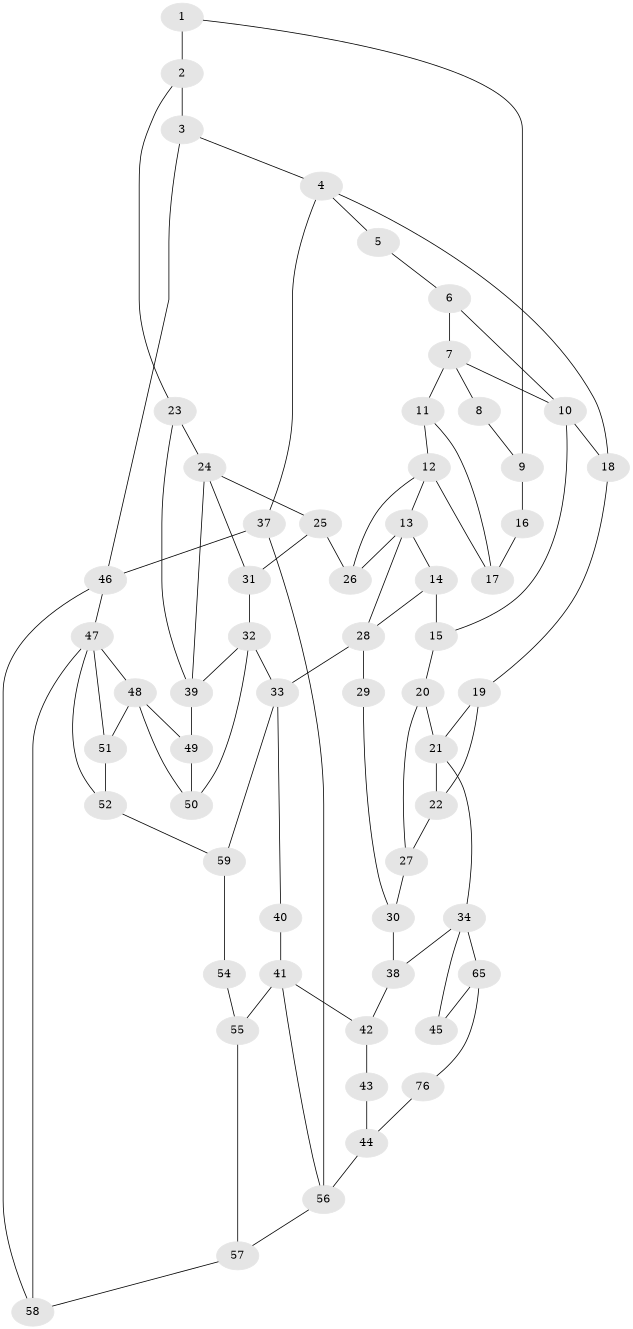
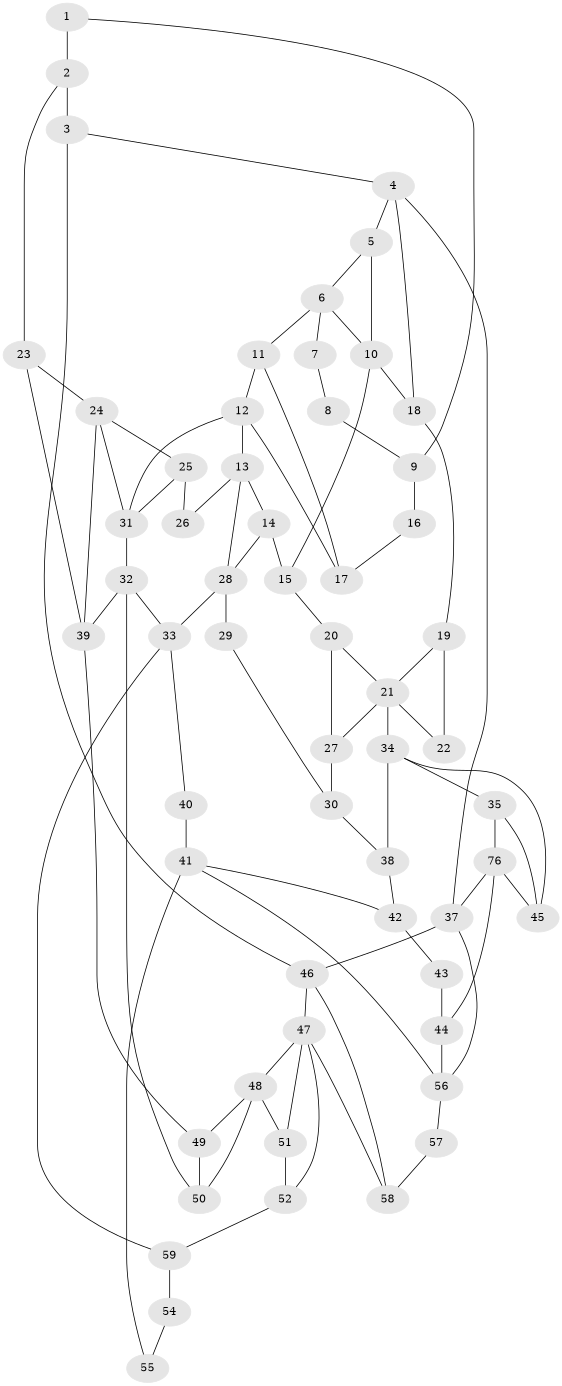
edge "7" -- "11": now "6" -- "11"
edge "7" -- "10": now "5" -- "10"
edge "12" -- "26": now "12" -- "31"
edge "22" -- "27": now "21" -- "27"
edge "76" -- "37": added
edge "76" -- "45": added
node "65": label "65" -> "35"
edge "55" -- "57": removed
